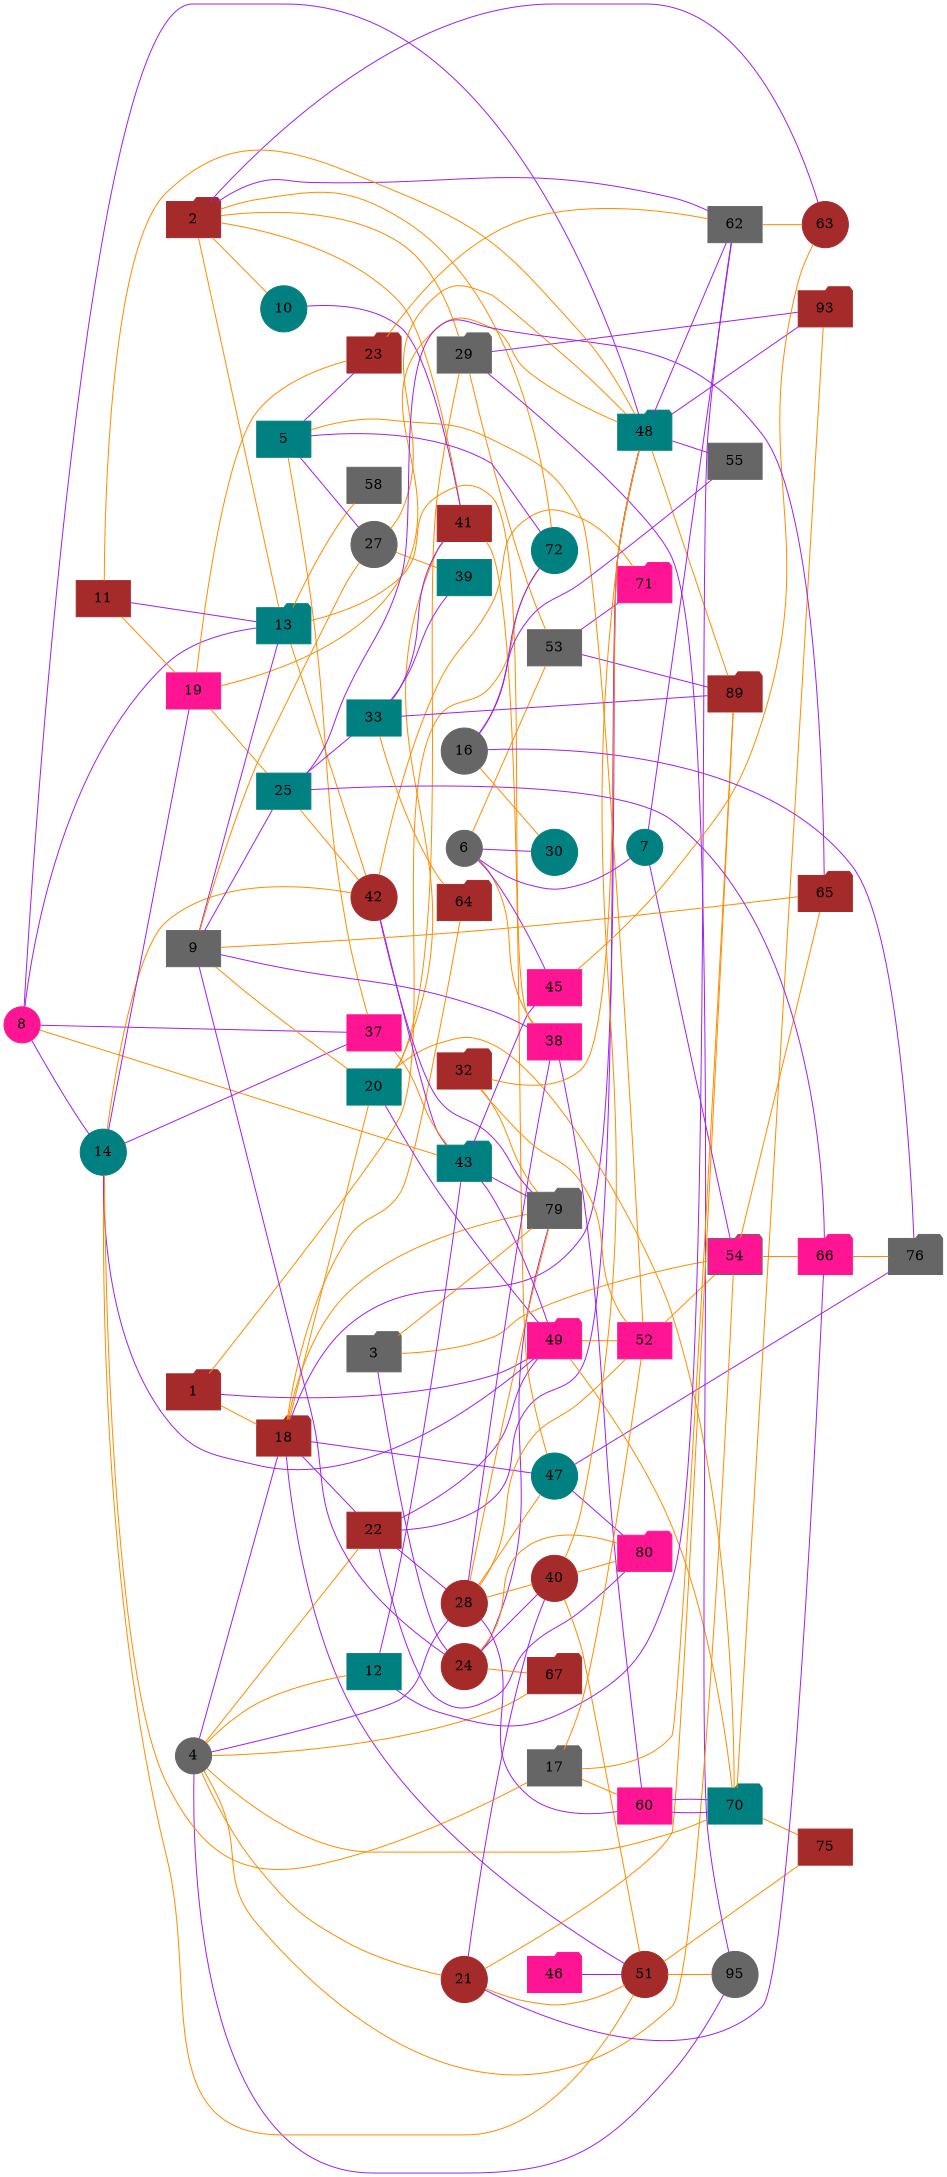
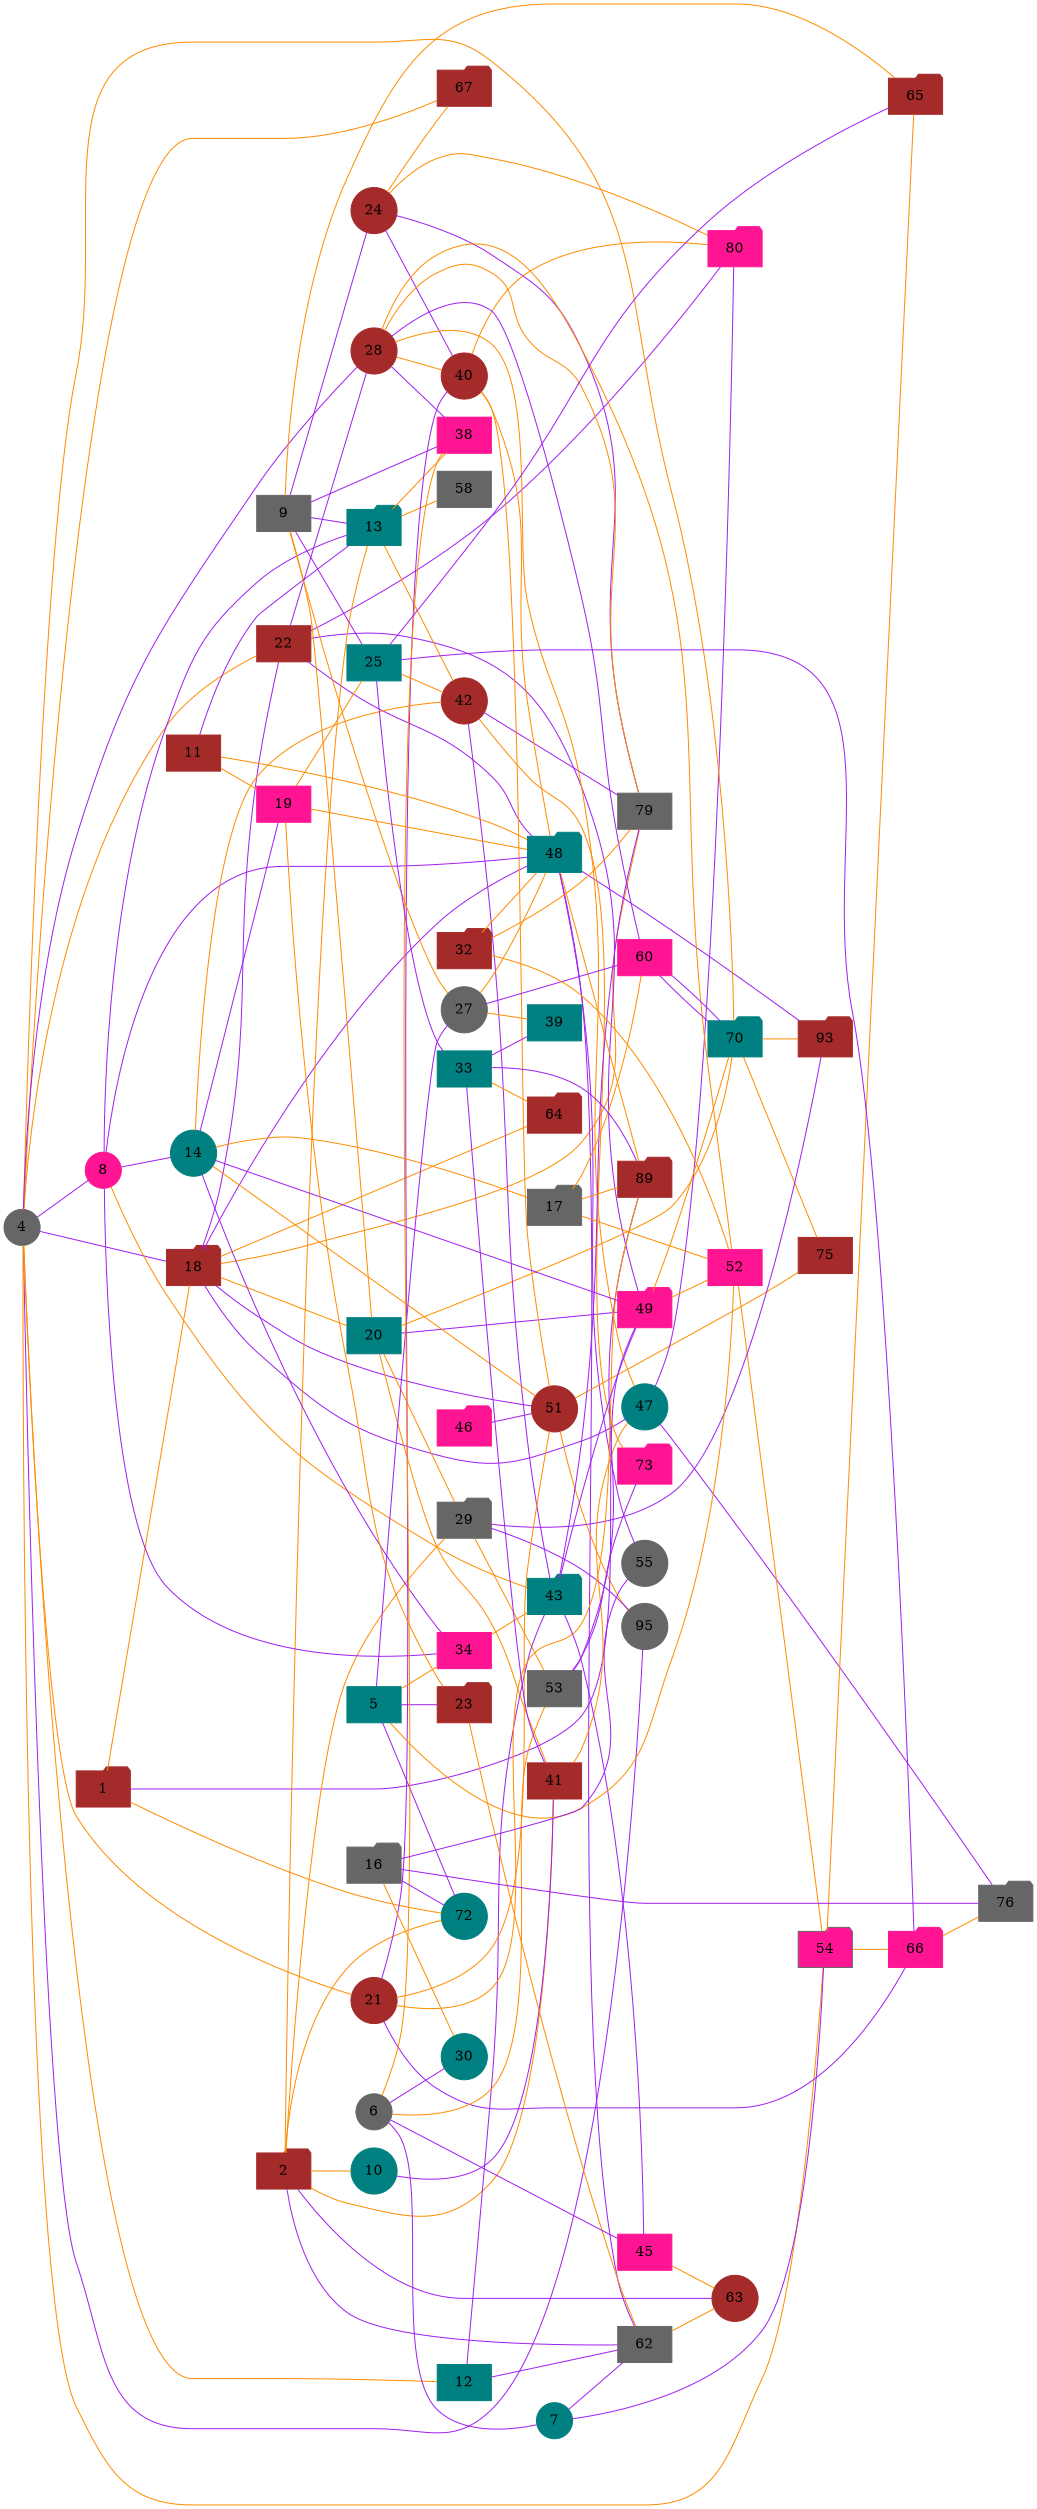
node "55": shape box -> circle
node "71": label "71" -> "73"
node "16": shape circle -> folder
node "37": label "37" -> "34"
edge "8" -- "4": added
node "79": shape folder -> box
node "3": removed
edge "38" -- "60": now "27" -- "60"
